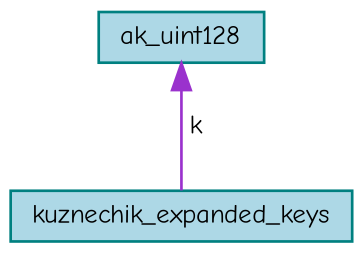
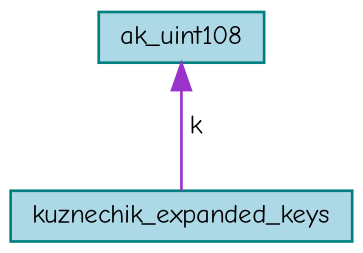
node "ak_uint128": label "ak_uint128" -> "ak_uint108"
